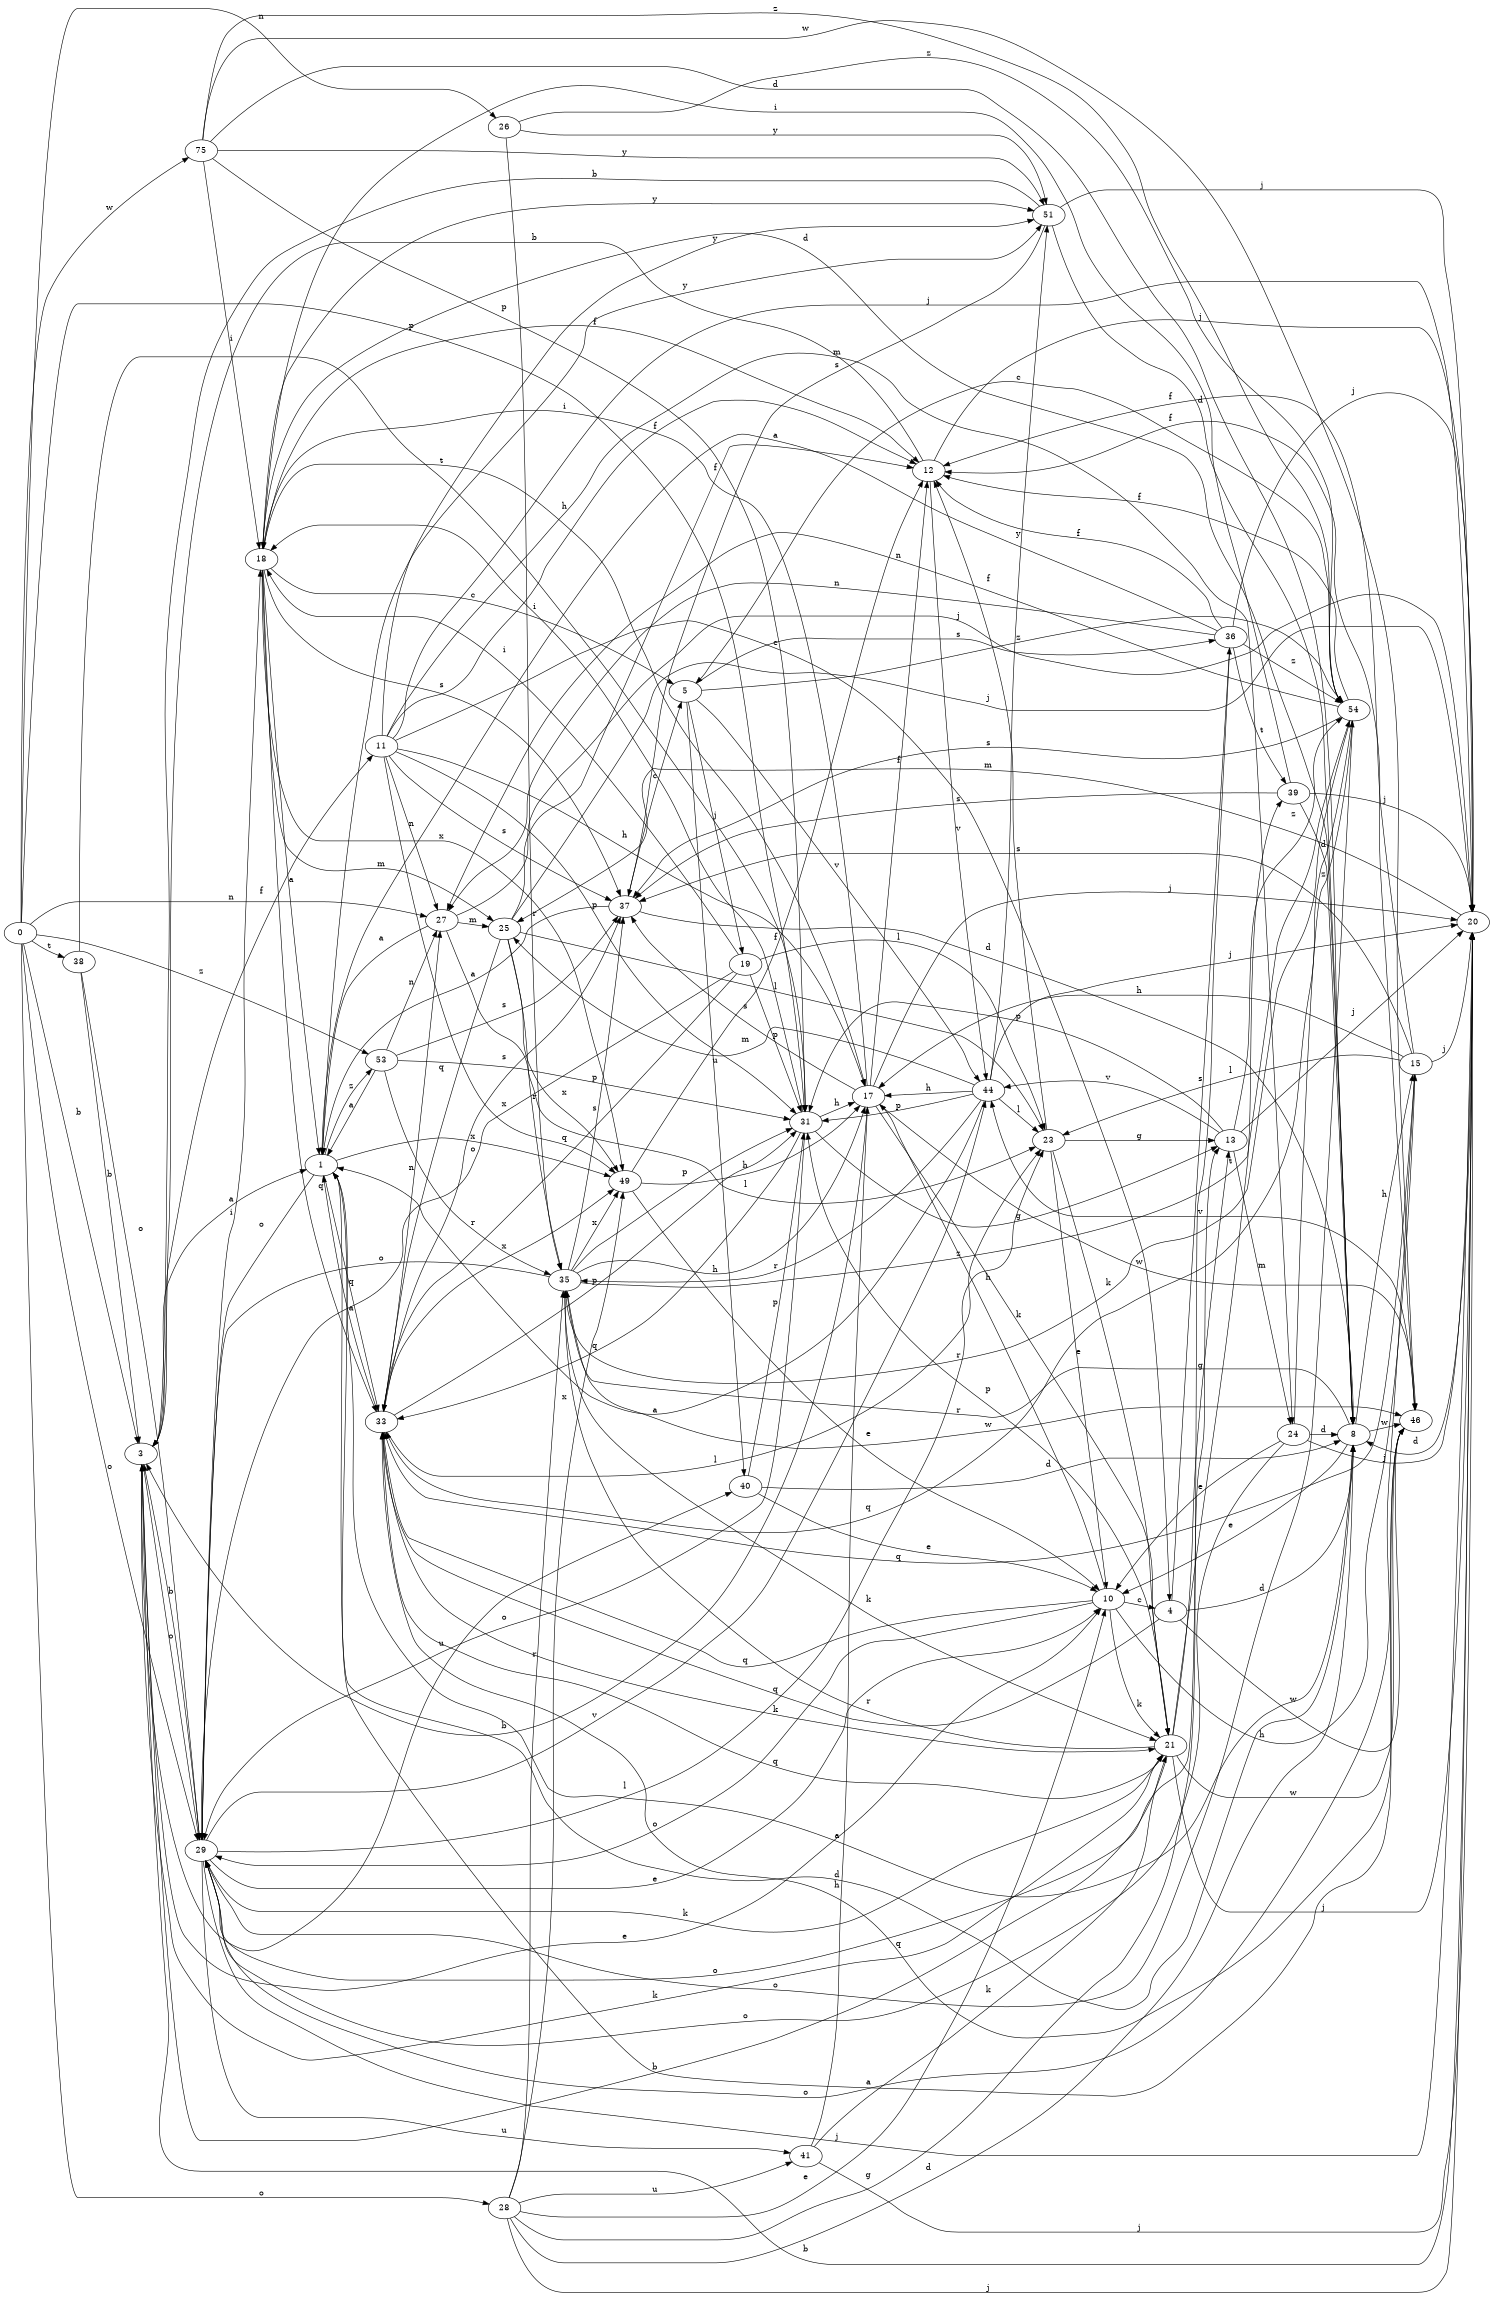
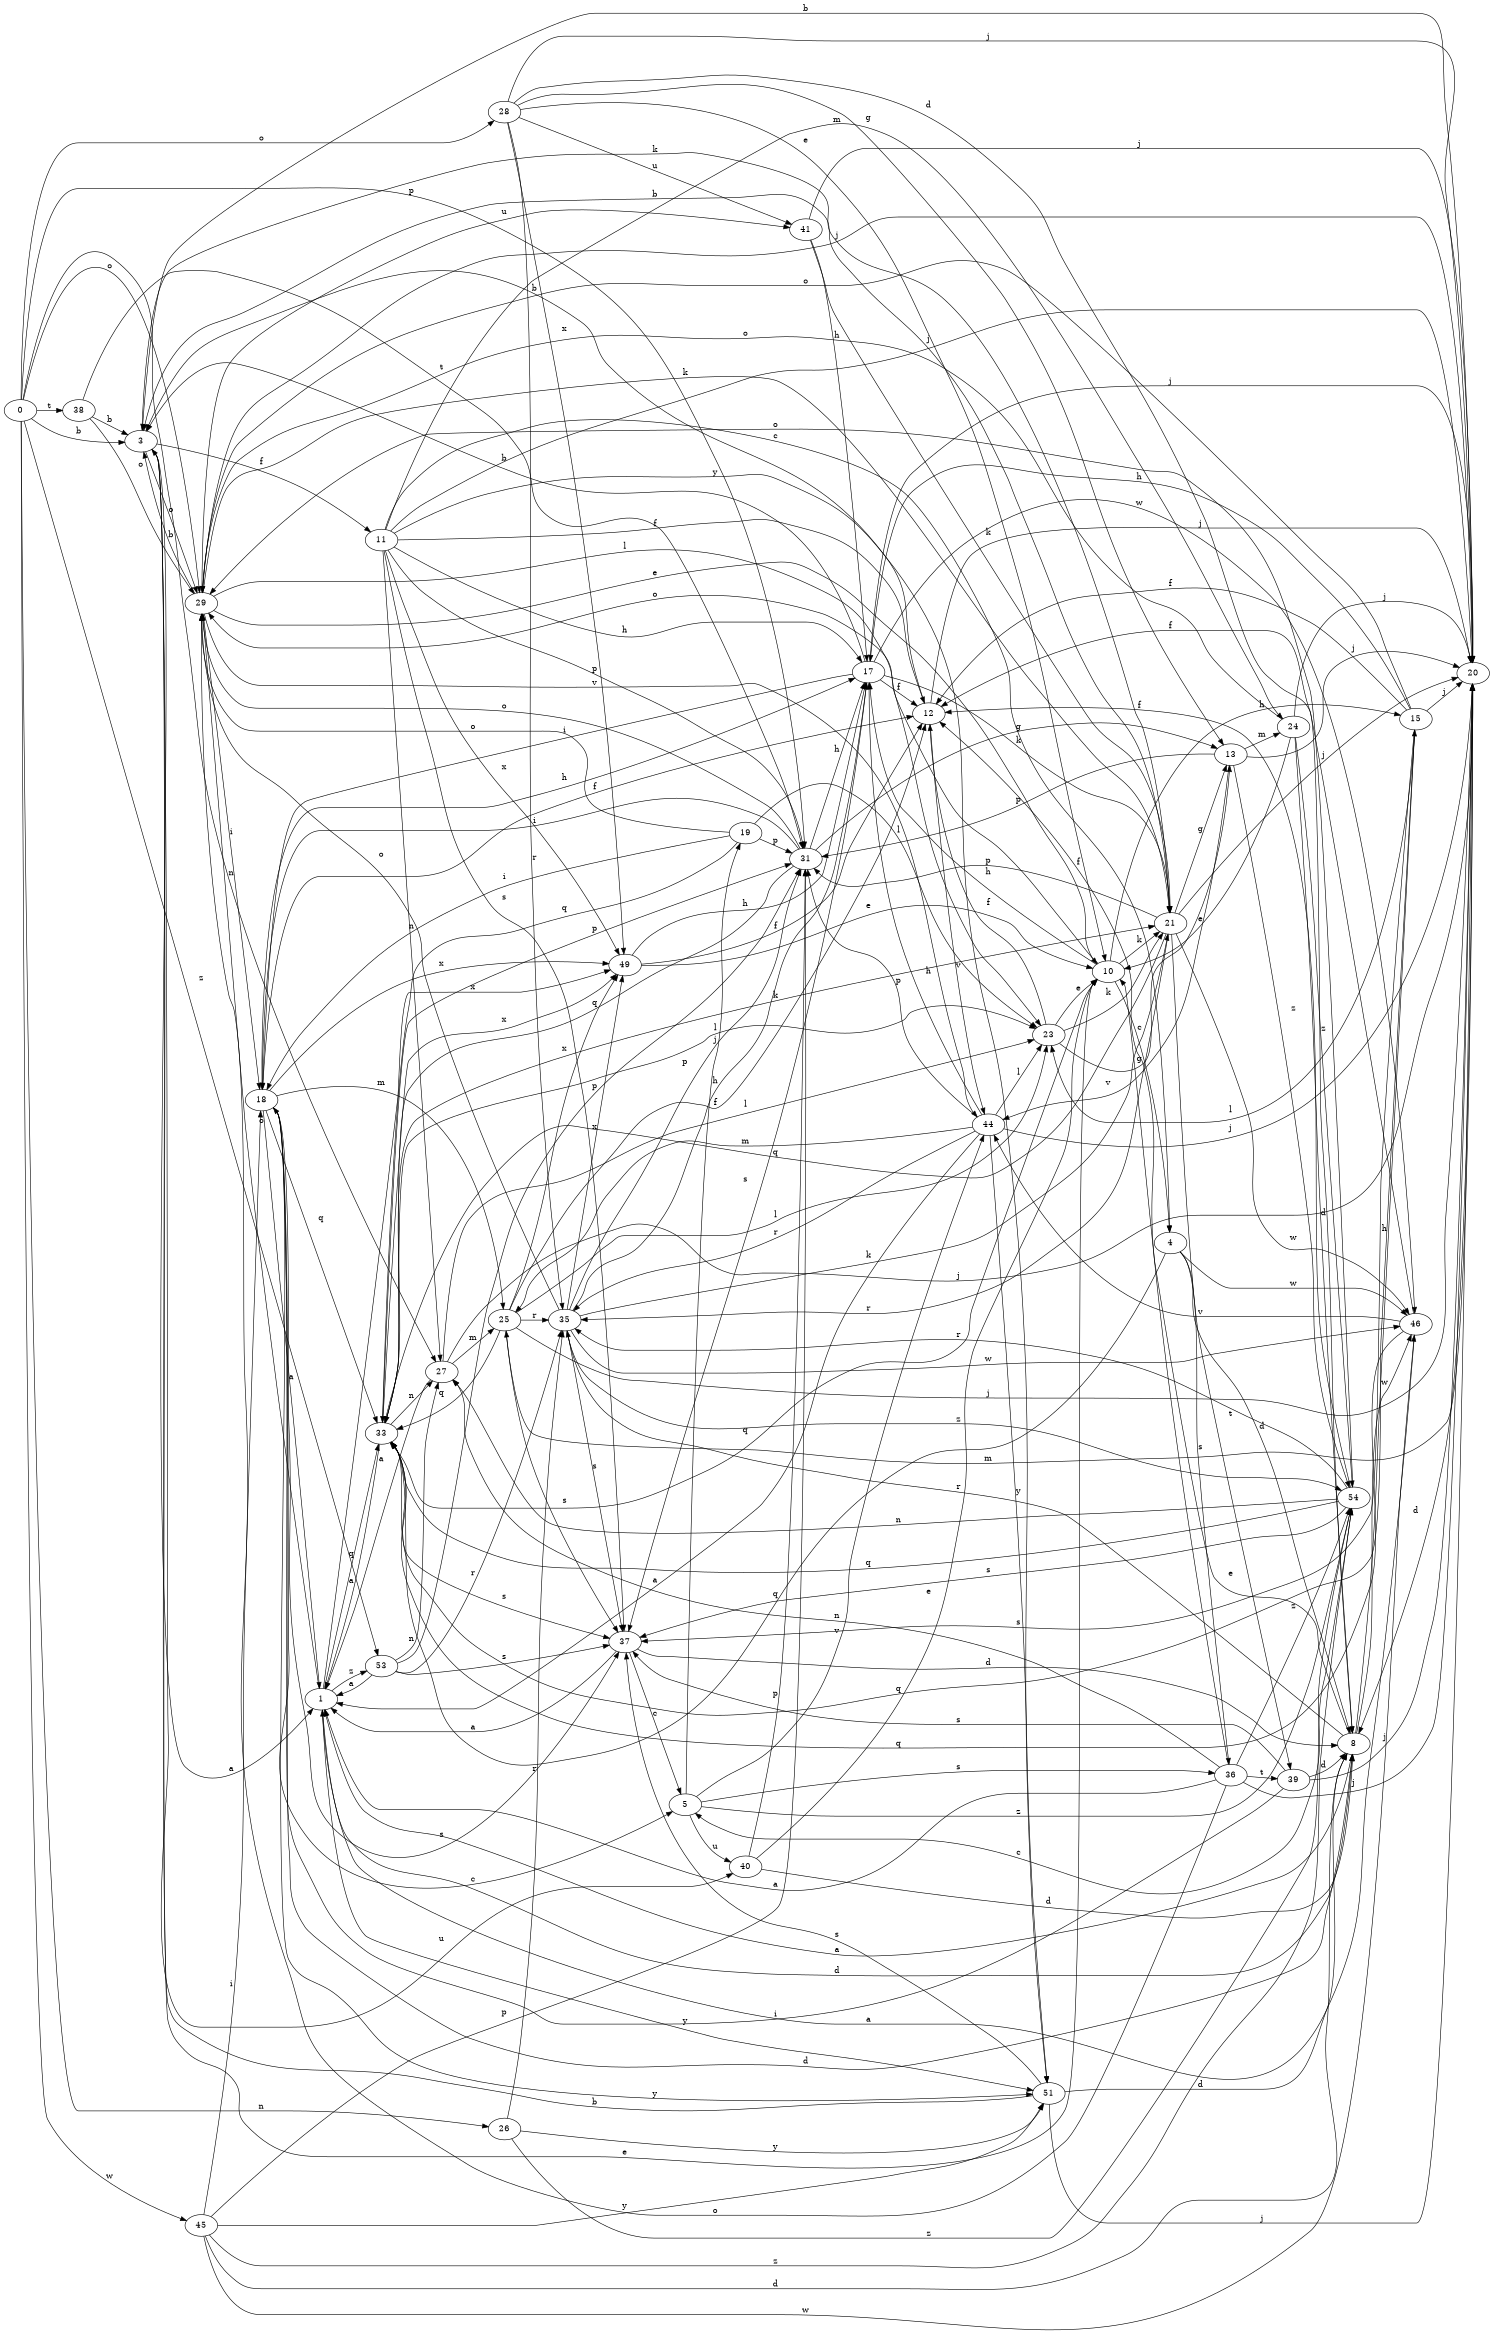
node "75": label "75" -> "45"
edge "25" -> "37": added, label "s"
